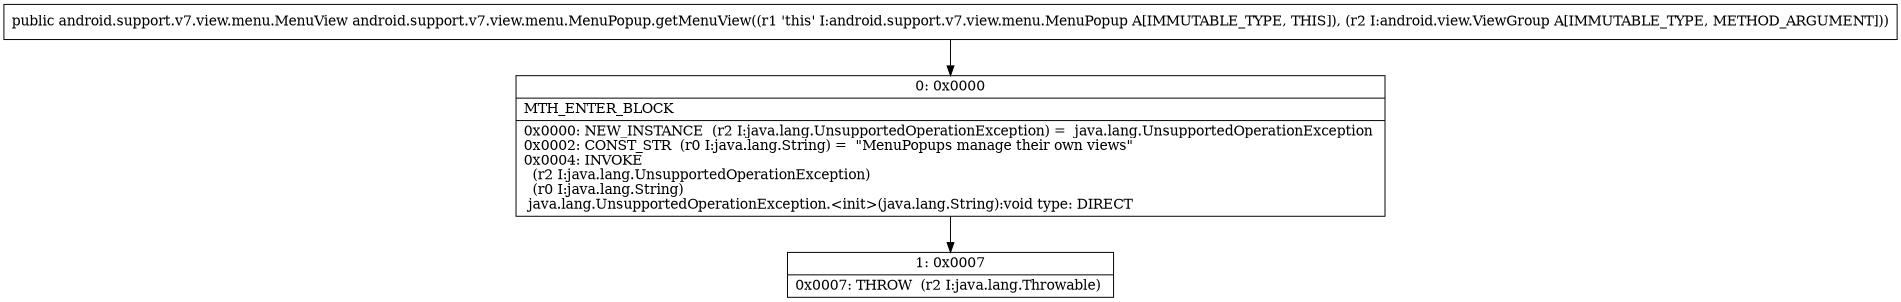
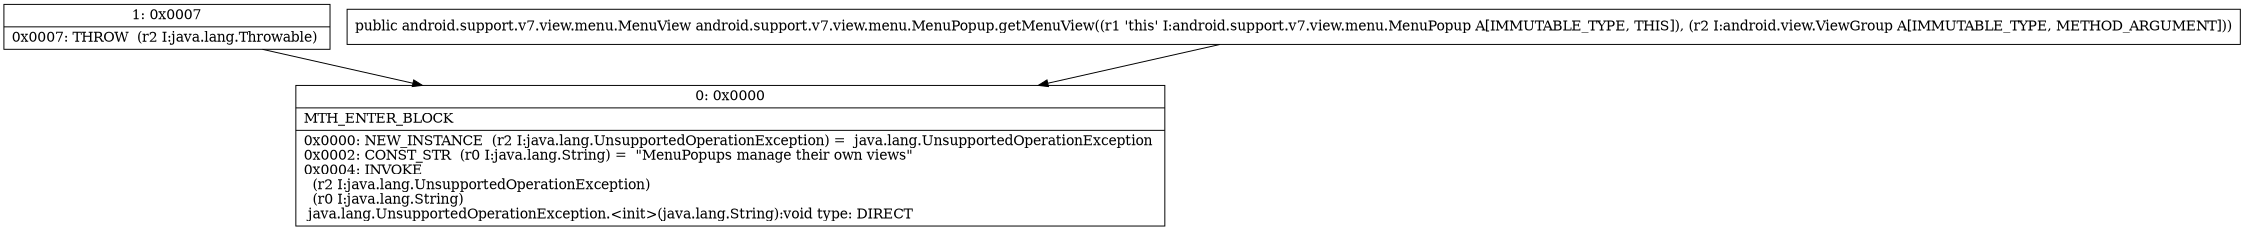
edge "0: 0x0000" -> "1: 0x0007": reversed
